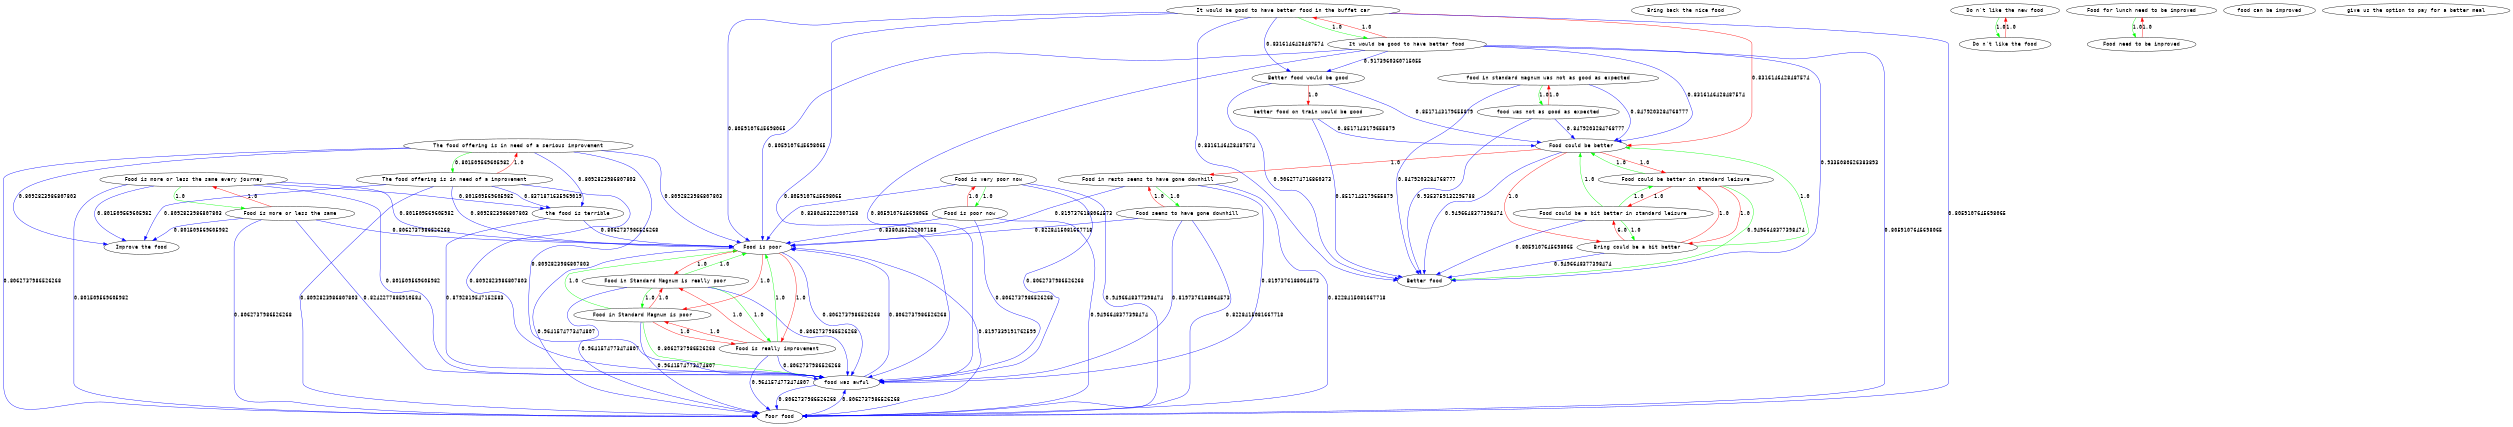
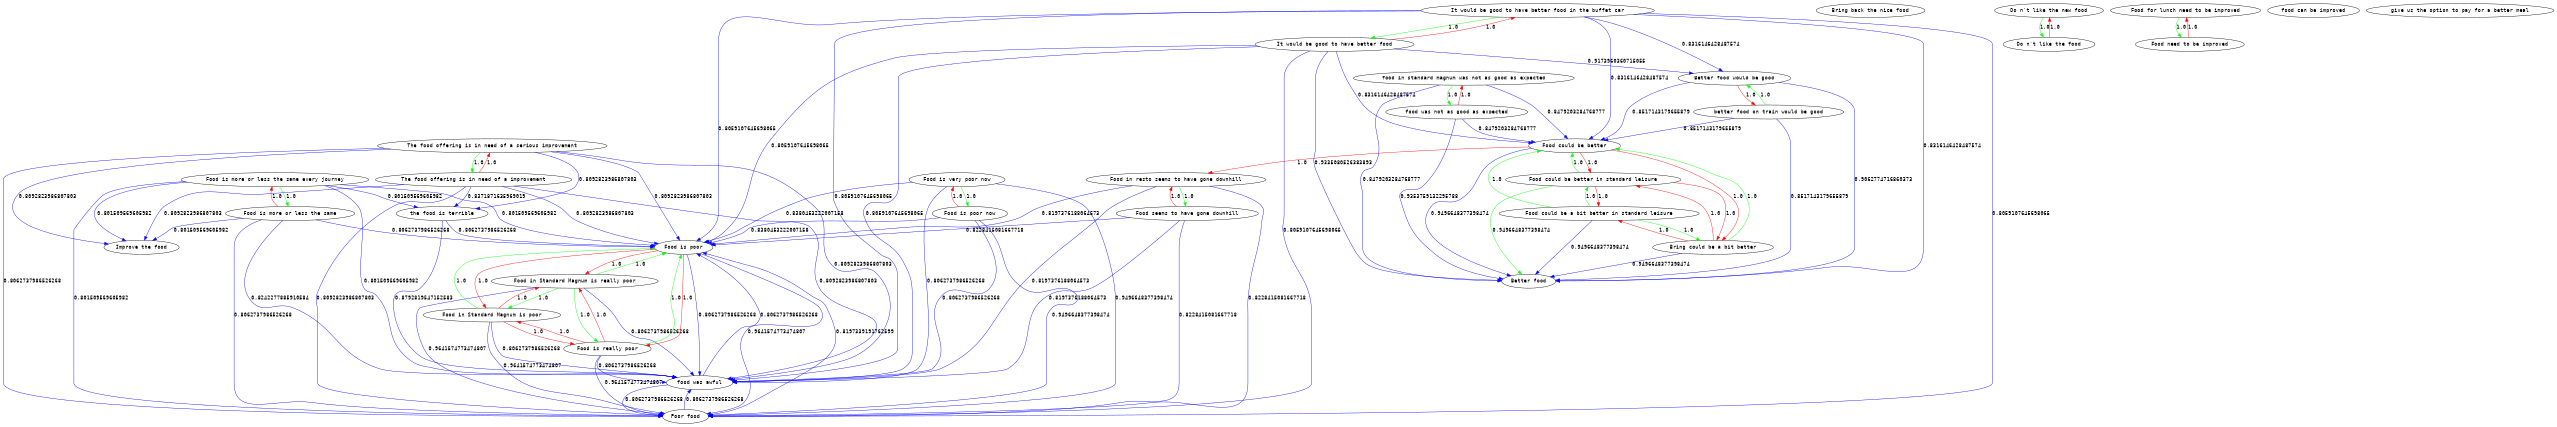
edge "It would be good to have better food in the buffet car" -> "Food could be better": color red -> blue
edge "better food on train would be good" -> "Better food would be good": added, label "1.0"
edge "The food offering is in need of a serious improvement" -> "The food offering is in need of a improvement": label "0.801509569605982" -> "1.0"
edge "Bring could be a bit better" -> "Food could be a bit better in standard leisure": label "6.0" -> "1.0"
edge "Food could be a bit better in standard leisure" -> "Better food": label "0.8059107645698065" -> "0.9496648377398474"
node "Food is really improvement": label "Food is really improvement" -> "Food is really poor"
edge "Food in Standard Magnum is poor" -> "food was awful": color green -> blue
